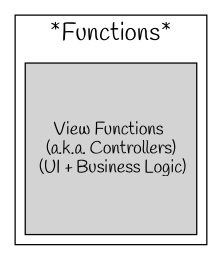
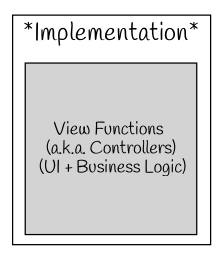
cluster "*Functions*": label "*Functions*" -> "*Implementation*"
